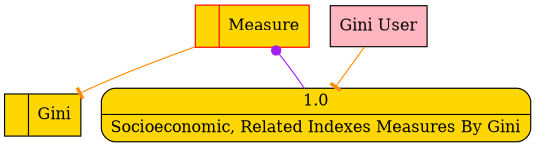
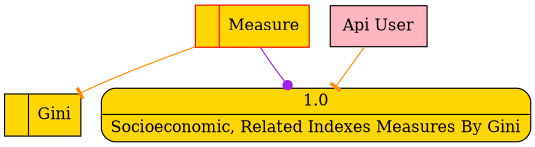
node "Gini User": label "Gini User" -> "Api User"
edge "1.0" -> "Measure": reversed
